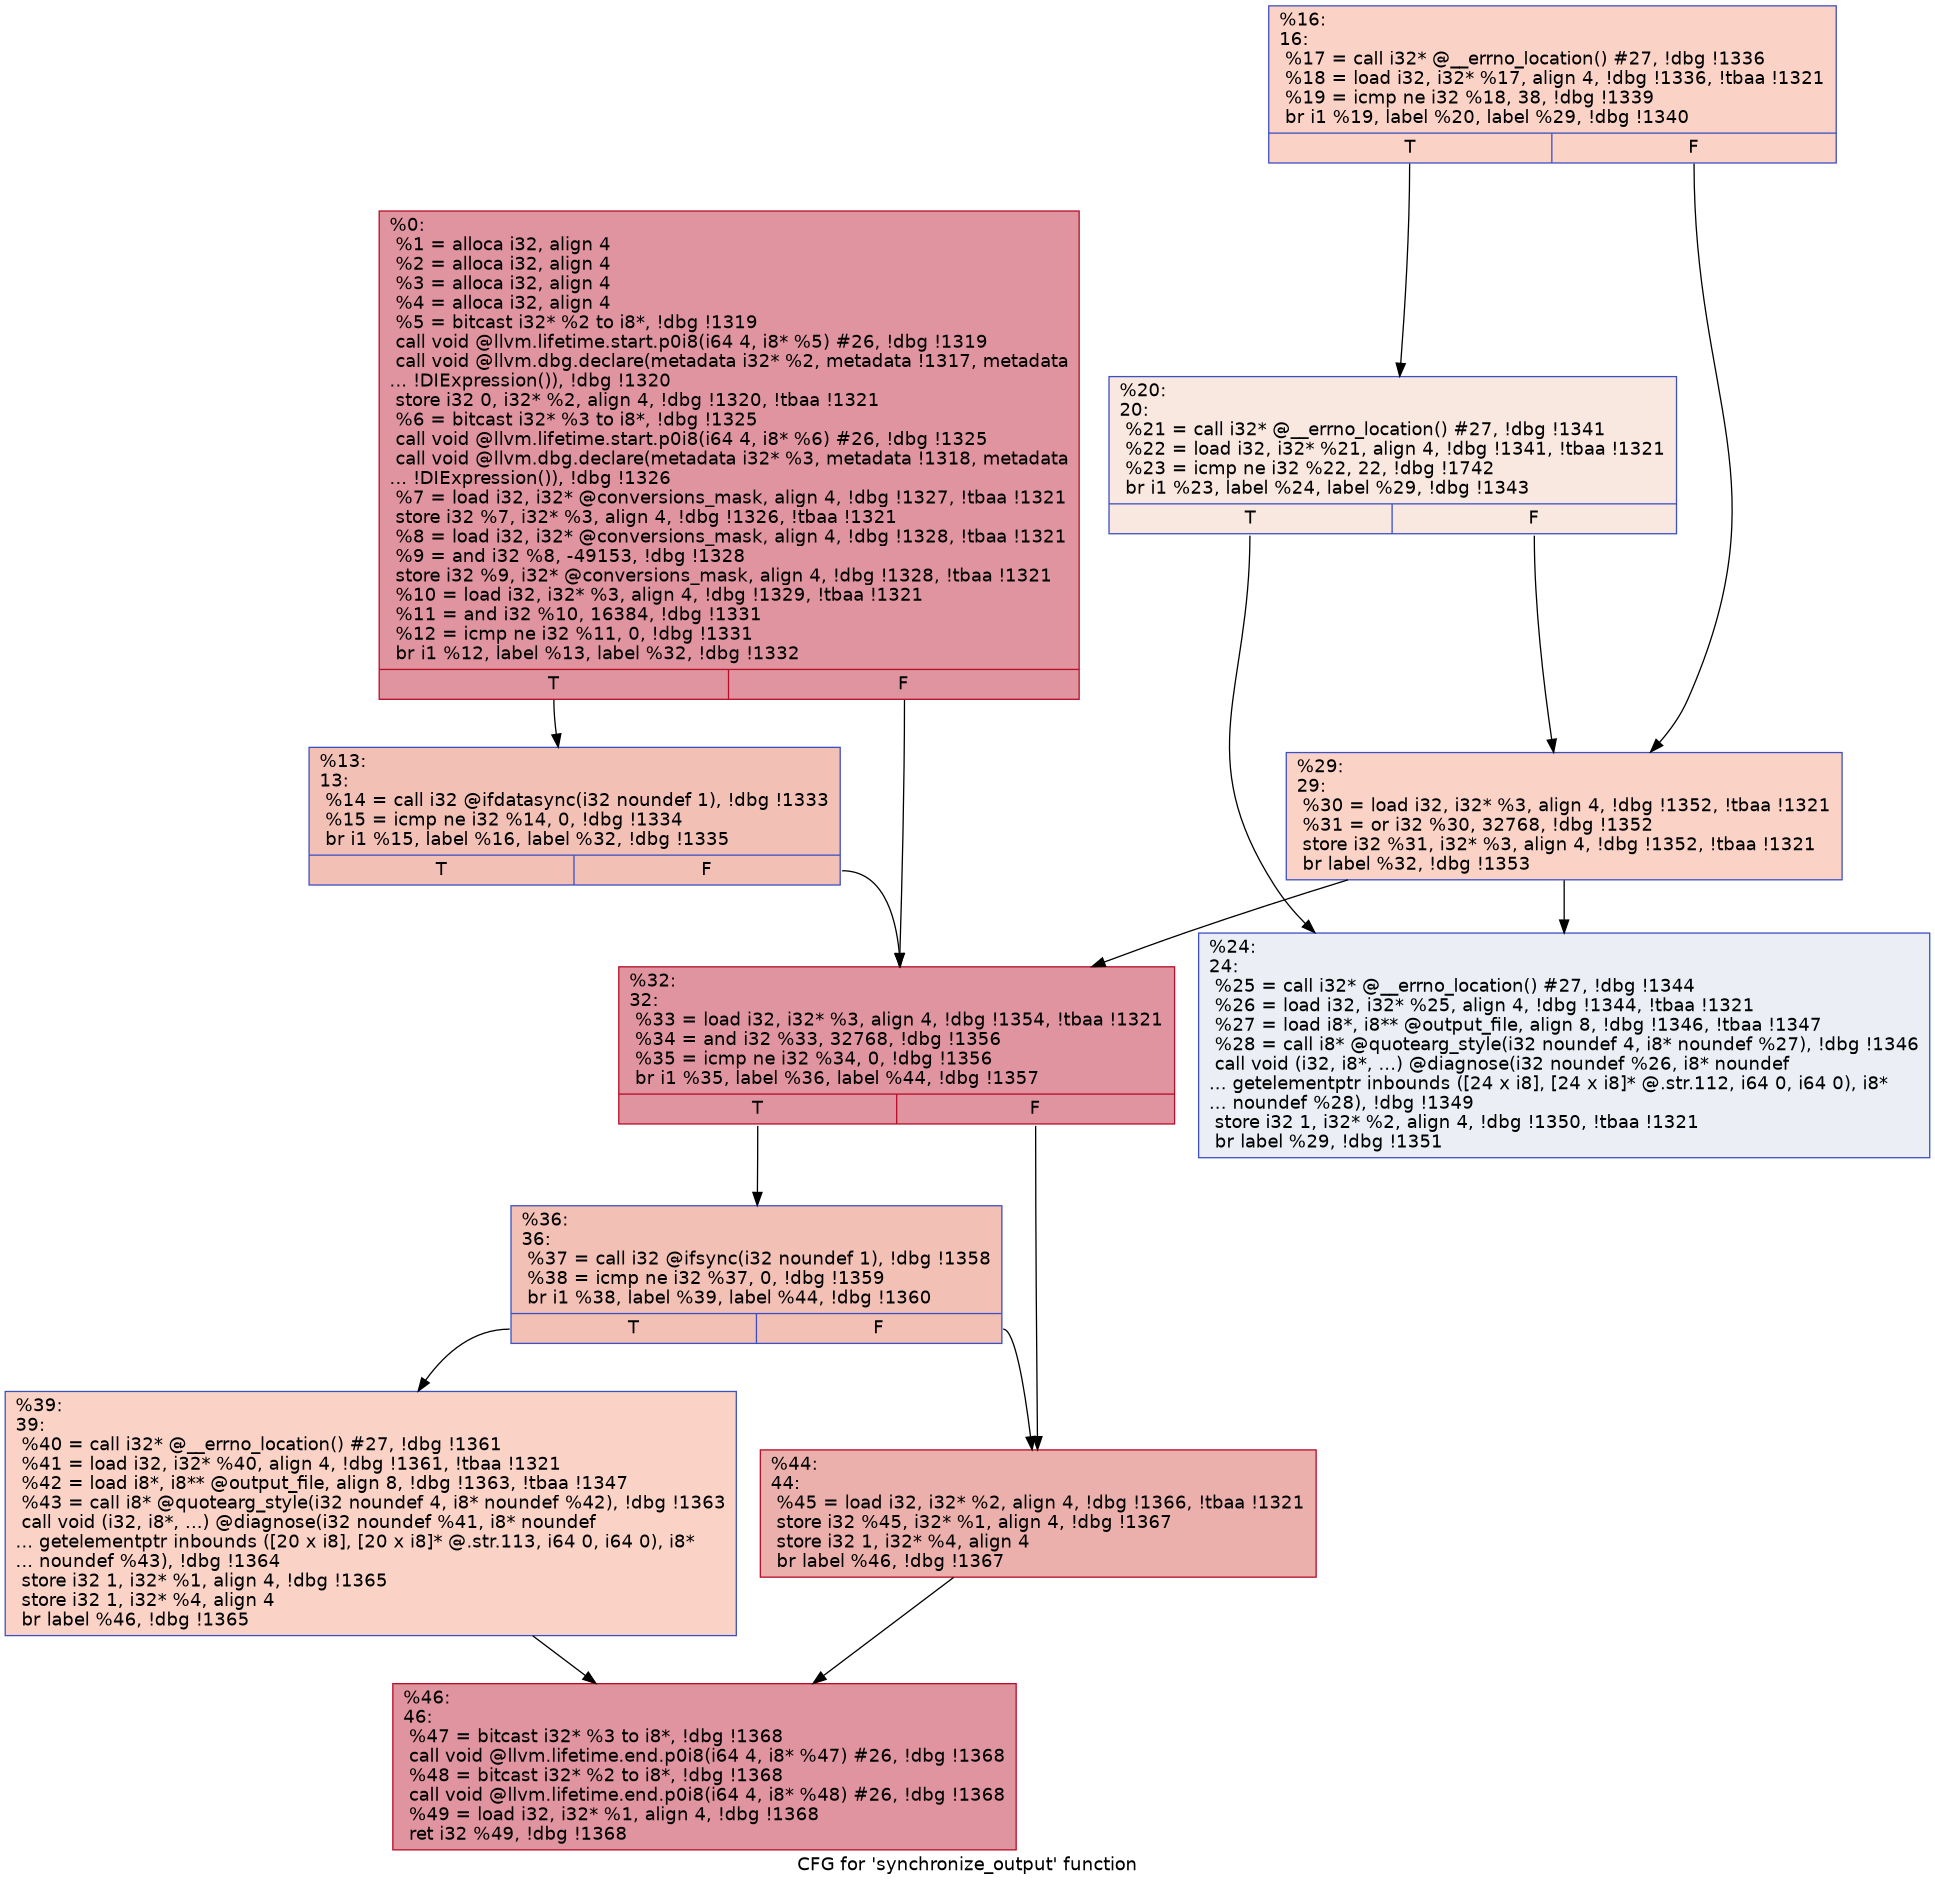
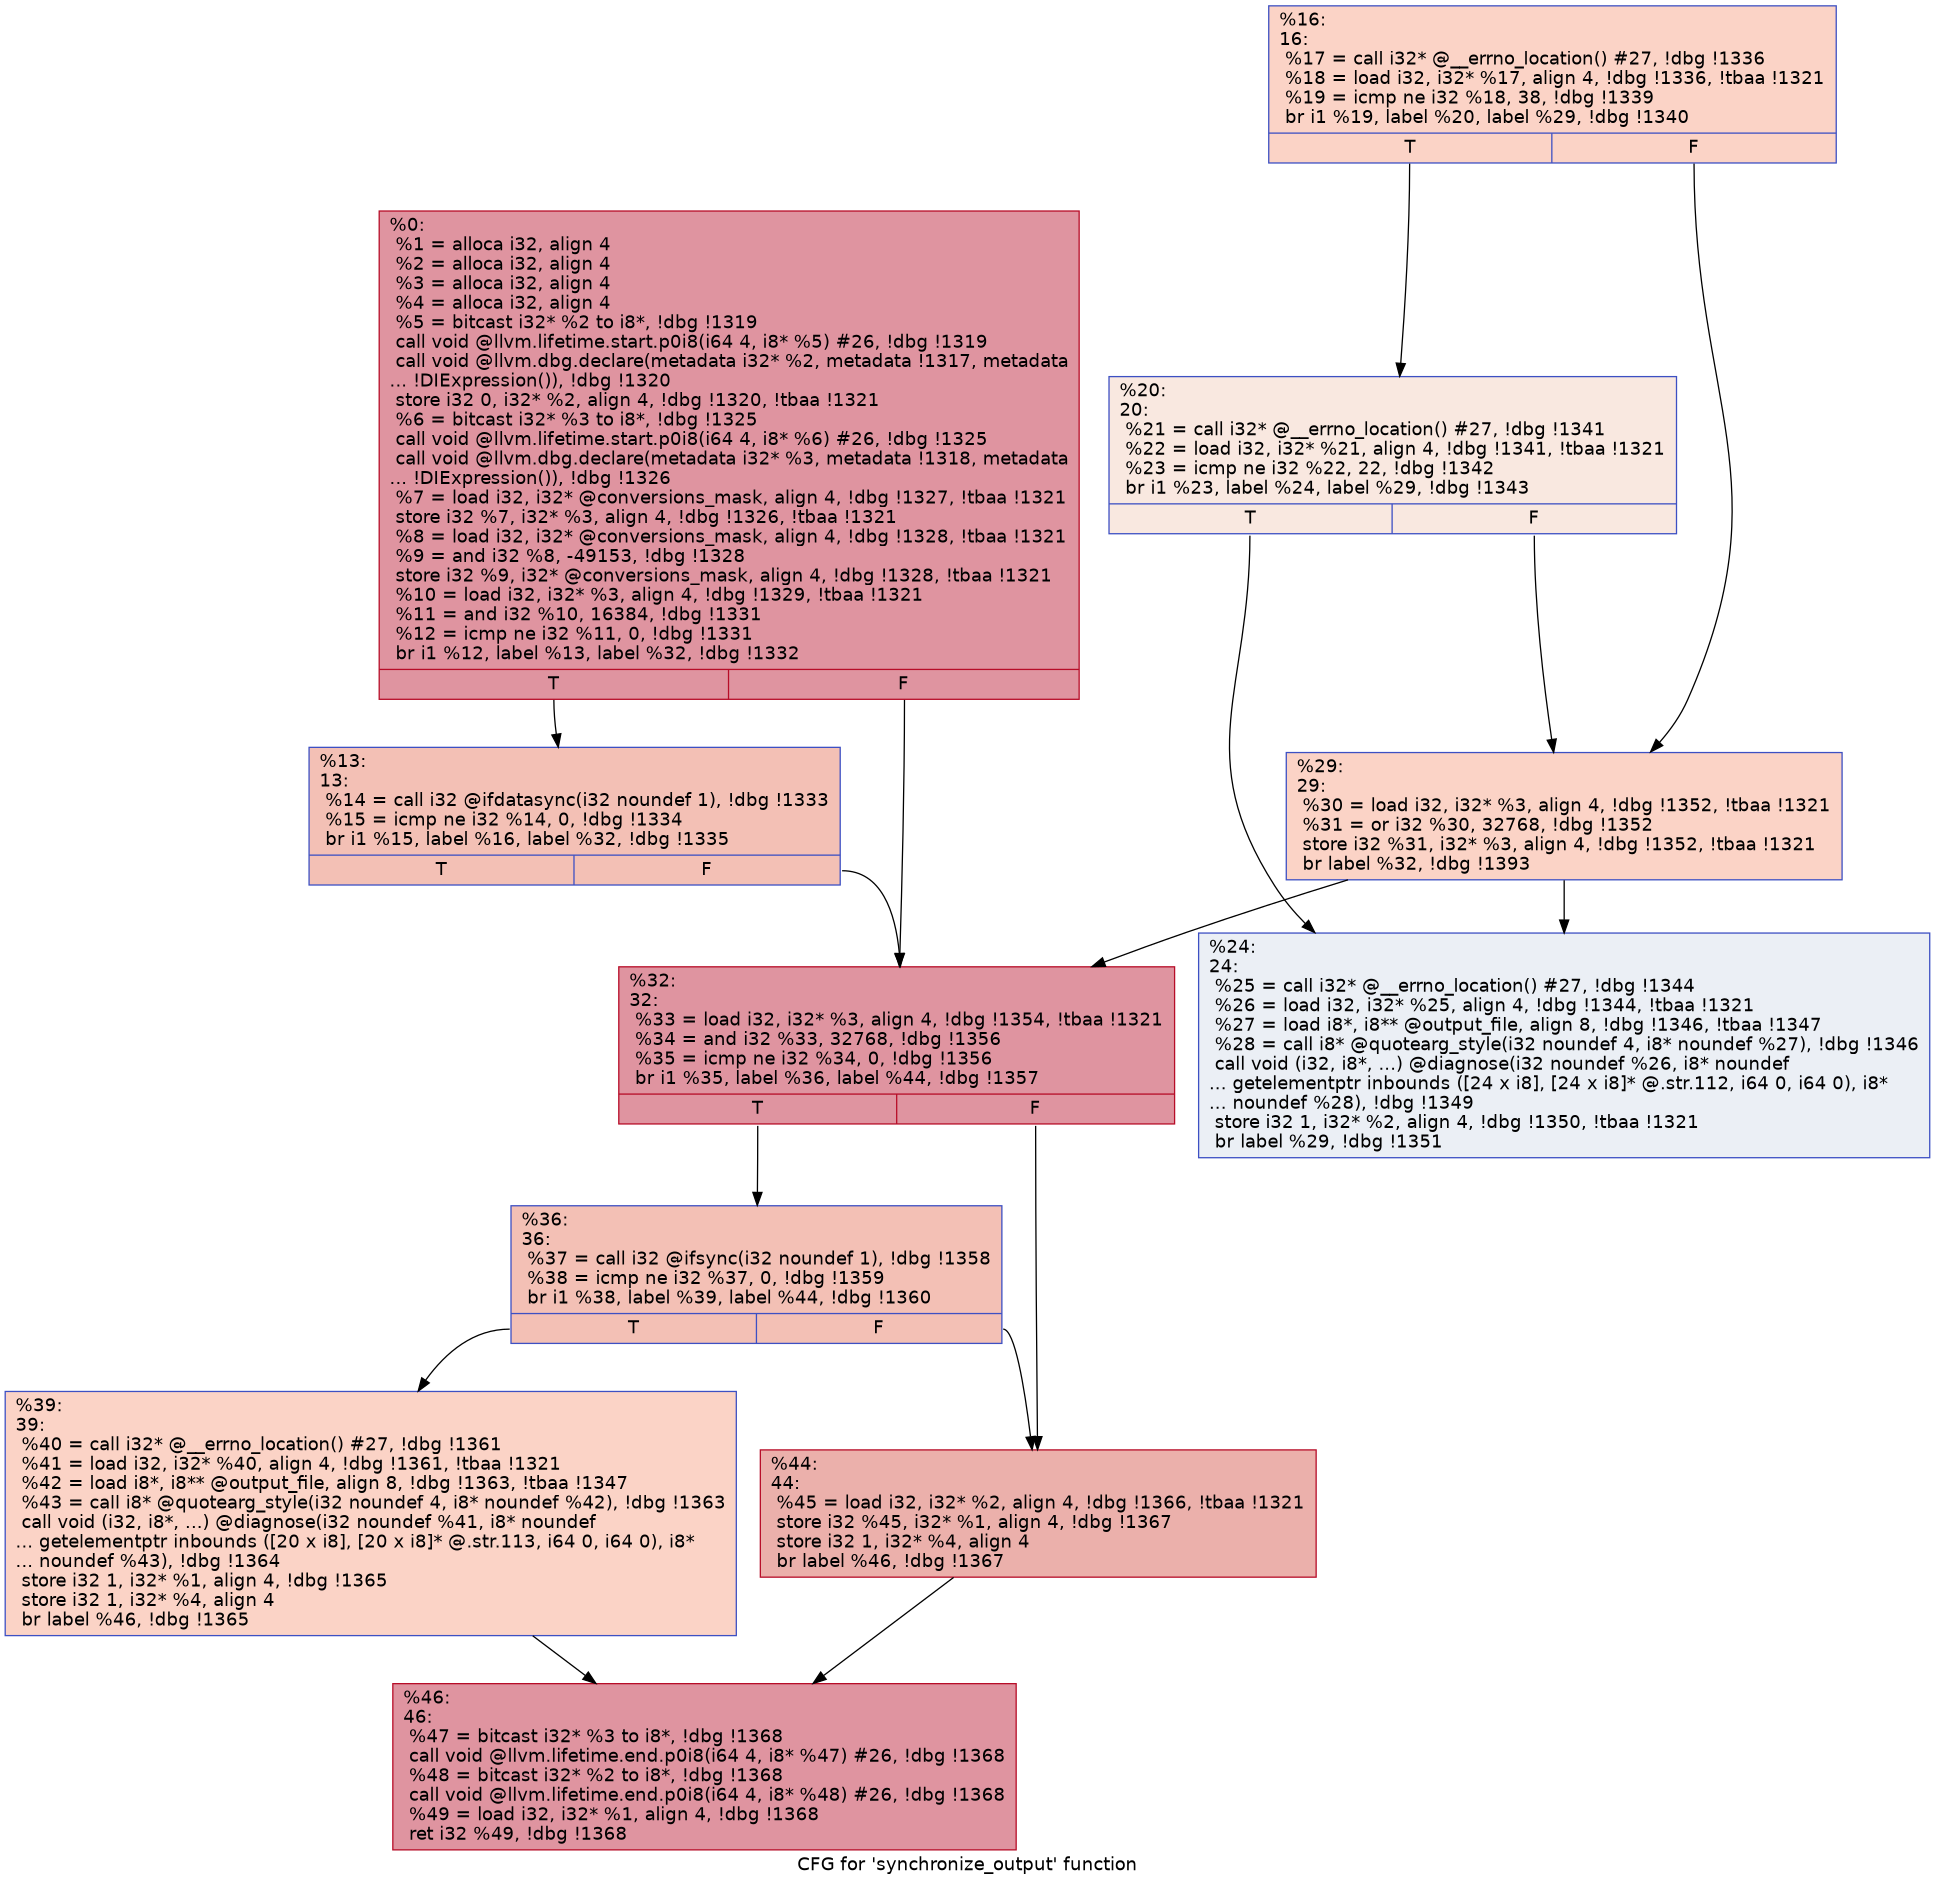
node "%20:": text "%23 = icmp ne i32 %22, 22, !dbg !1742" -> "%23 = icmp ne i32 %22, 22, !dbg !1342"
node "%29:": text "br label %32, !dbg !1353" -> "br label %32, !dbg !1393"
